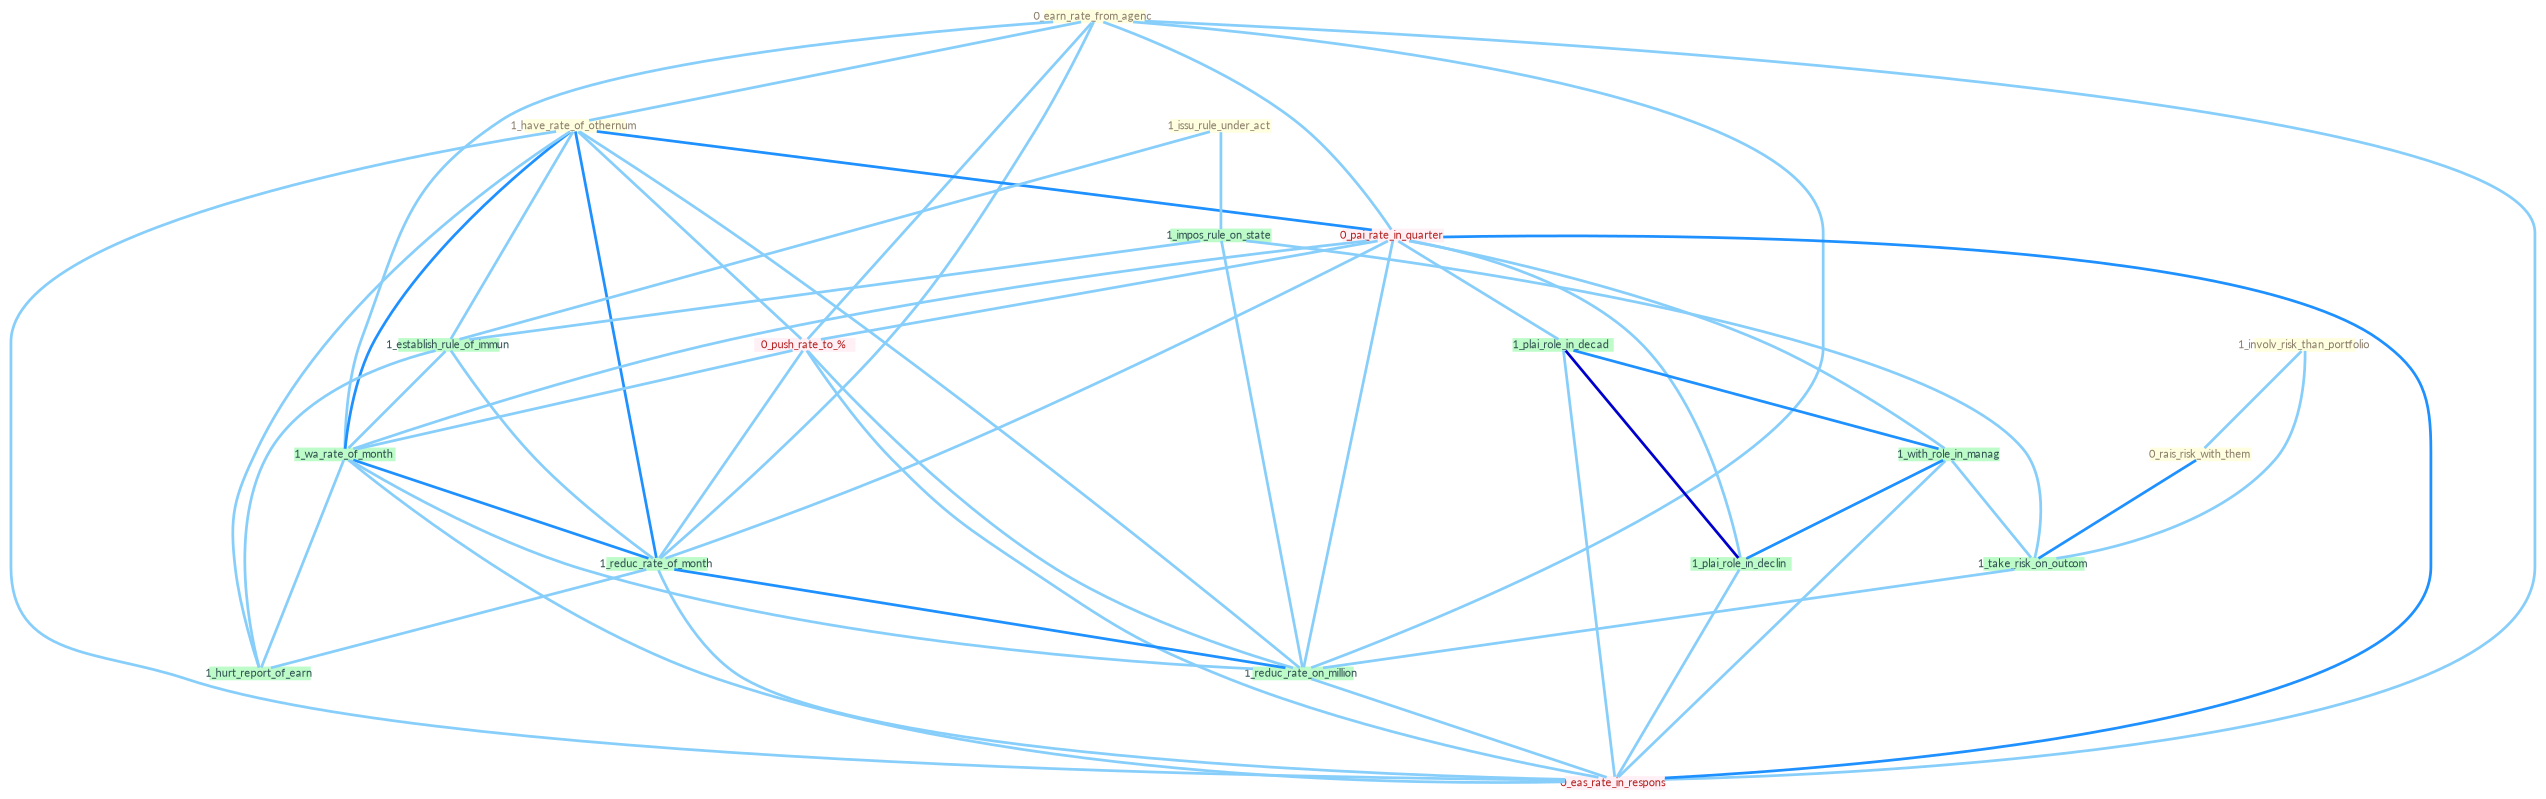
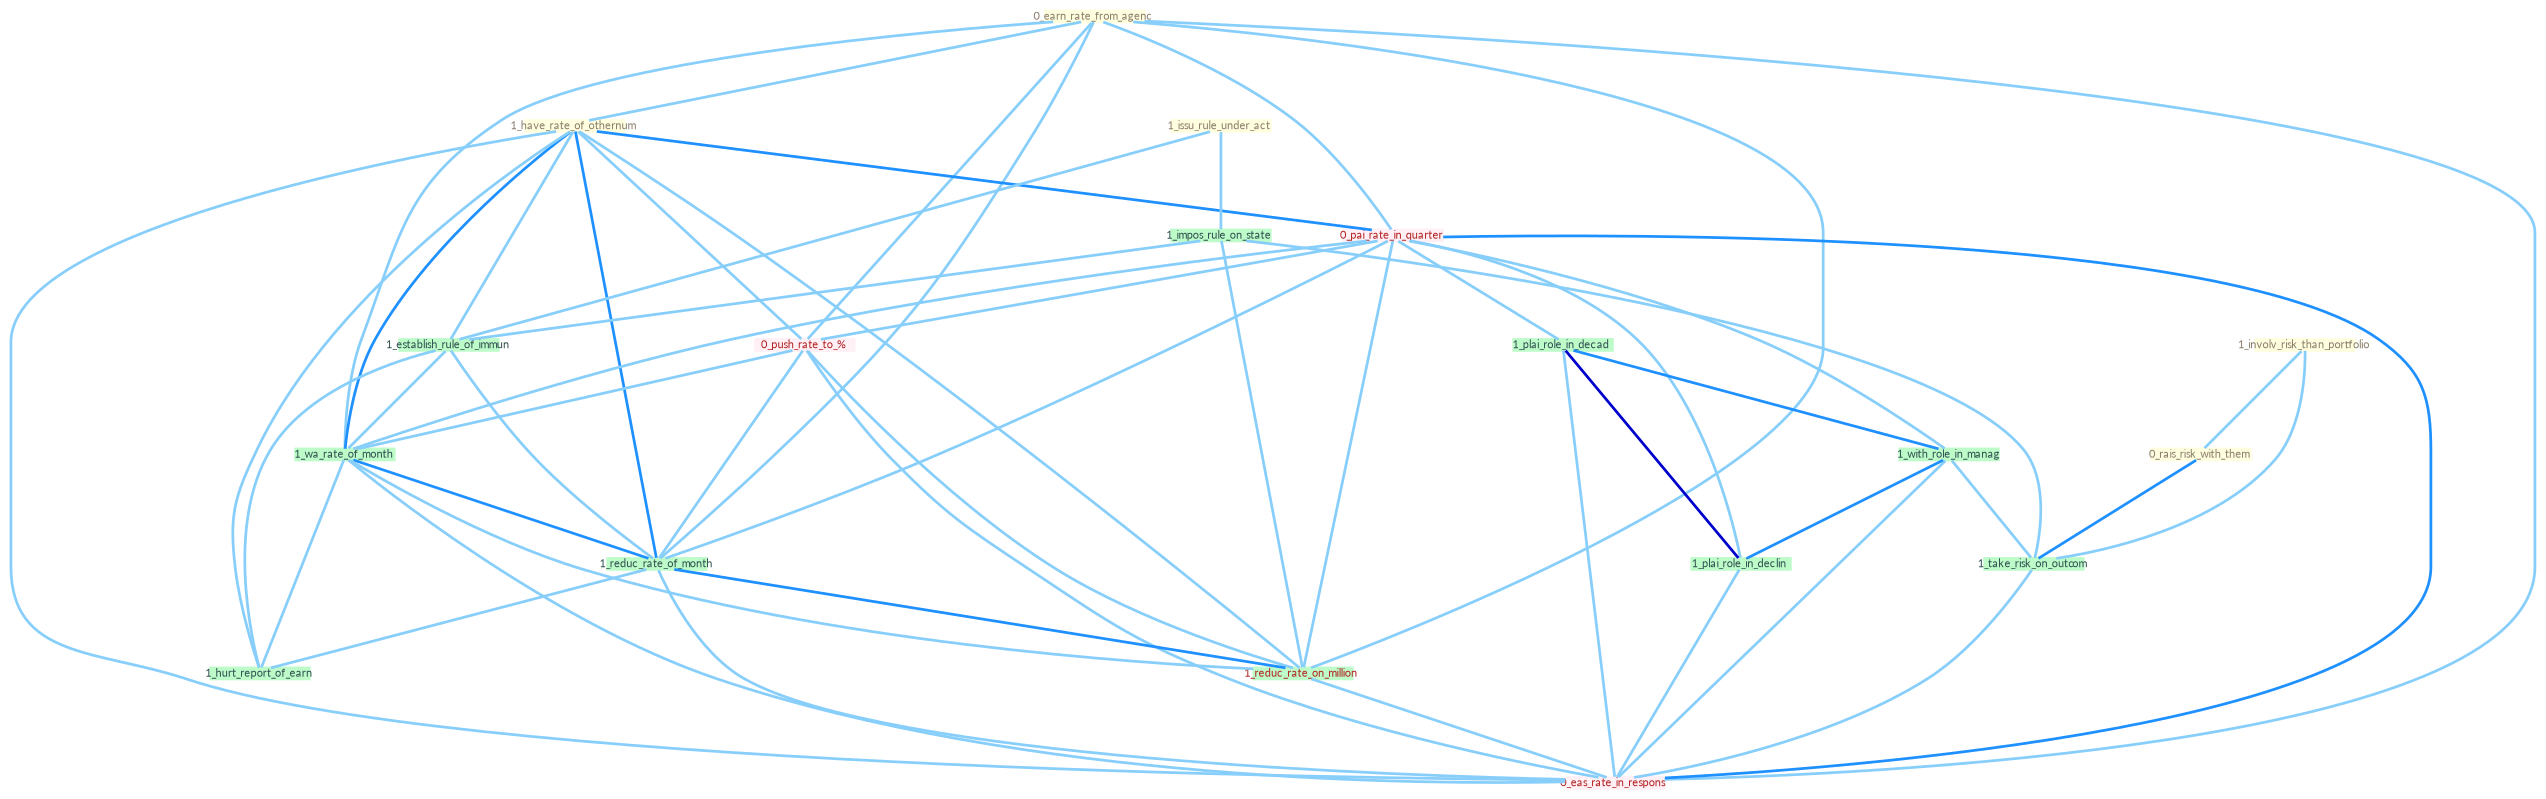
edge "1_take_risk_on_outcom" -- "1_reduc_rate_on_million": now "1_take_risk_on_outcom" -- "0_eas_rate_in_respons"
node "1_reduc_rate_on_million": fontcolor #2f4f4f -> #b22222
